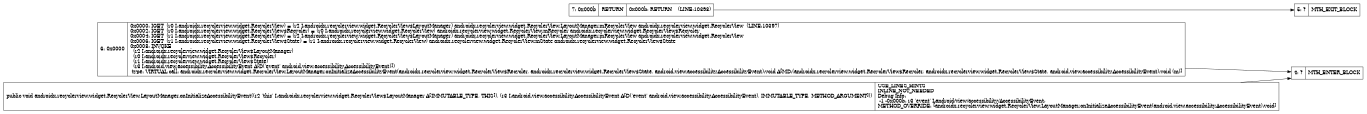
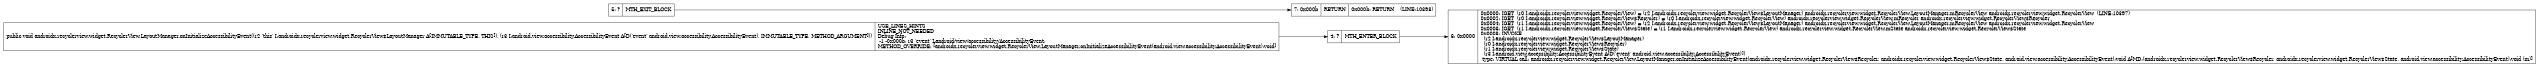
edge "7: 0x000b" -> "5: ?": reversed
edge "6: 0x0000" -> "4: ?": reversed
